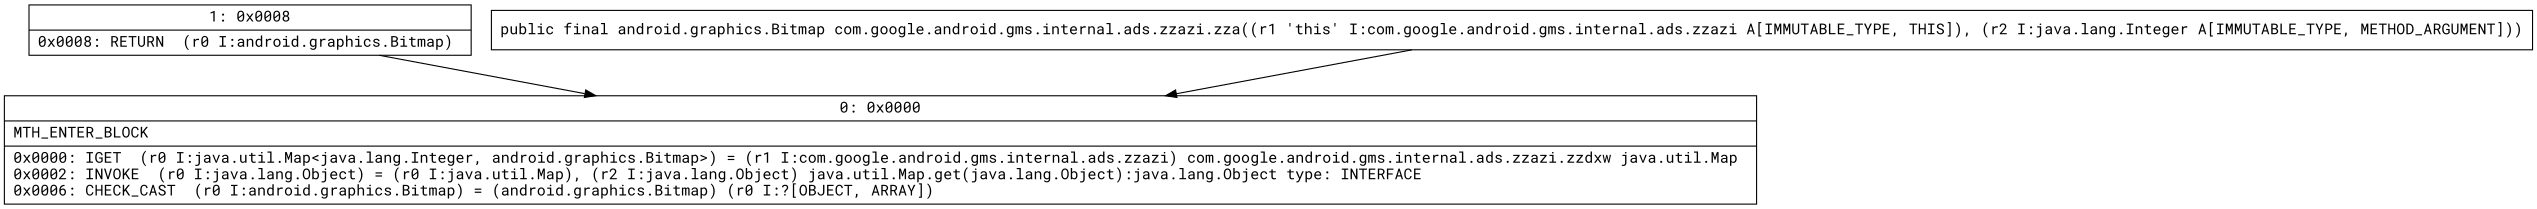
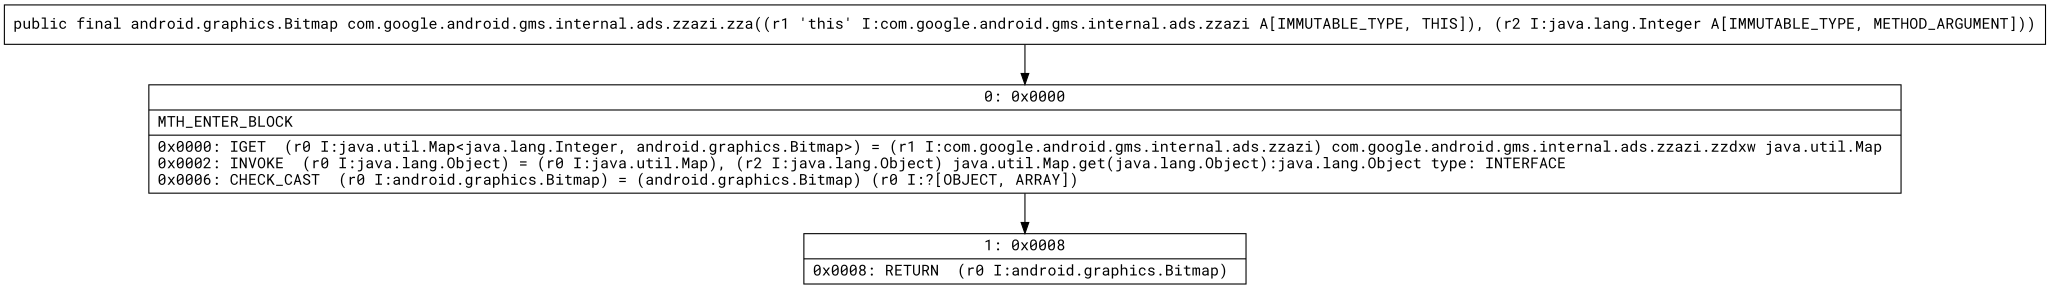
edge "1: 0x0008" -> "0: 0x0000": reversed
